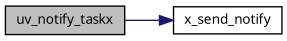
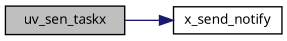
node "uv_notify_taskx": label "uv_notify_taskx" -> "uv_sen_taskx"
